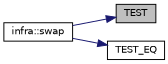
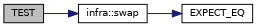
edge "infra::swap" -> "TEST": reversed
node "TEST_EQ": label "TEST_EQ" -> "EXPECT_EQ"
